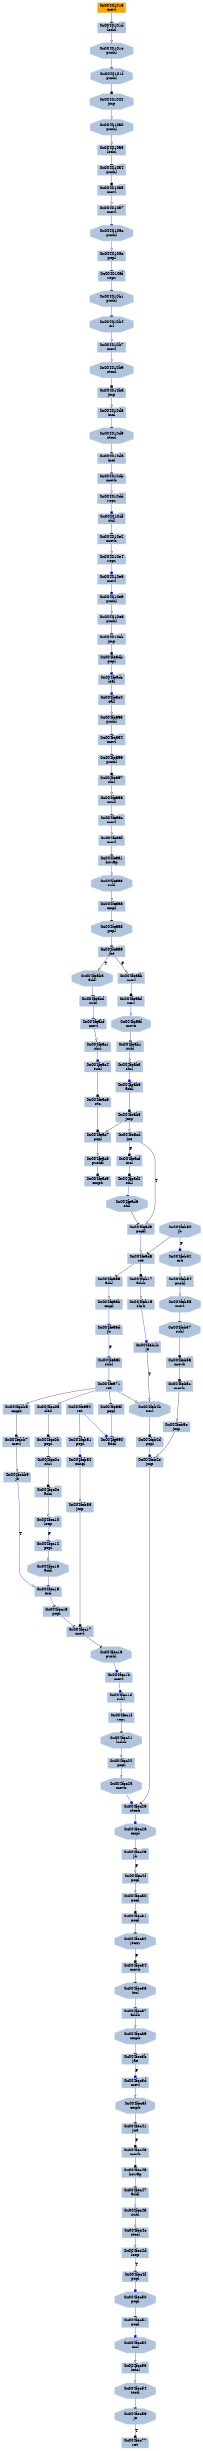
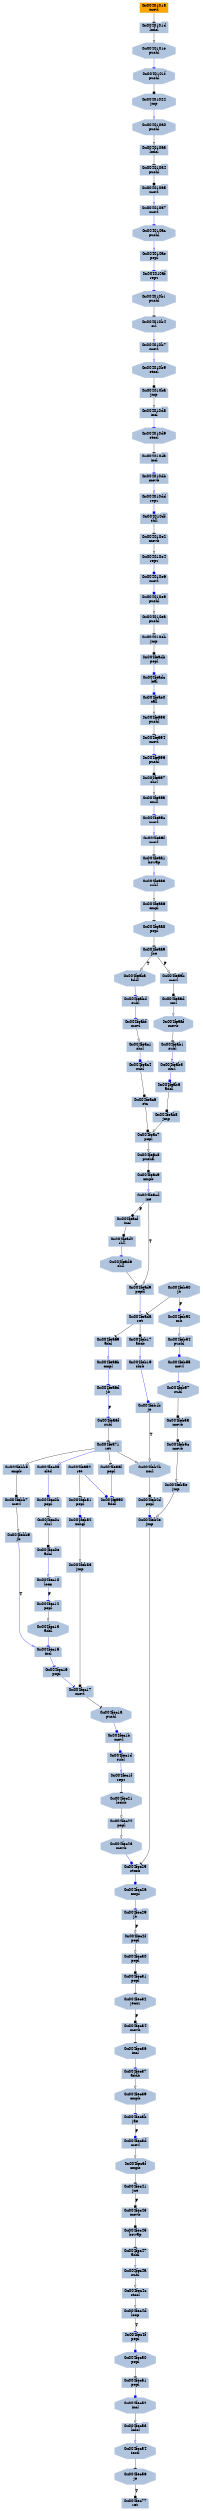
edge "0x004feab8 jmp" -> "0x004feacd jne": now "0x004feac9 cmpb" -> "0x004feacd jne"
edge "0x004feb54 pushl" -> "0x004feb55 movl": arrowhead onormal -> box
edge "0x004fec0a cltd" -> "0x004fec0b popl": color black -> blue
